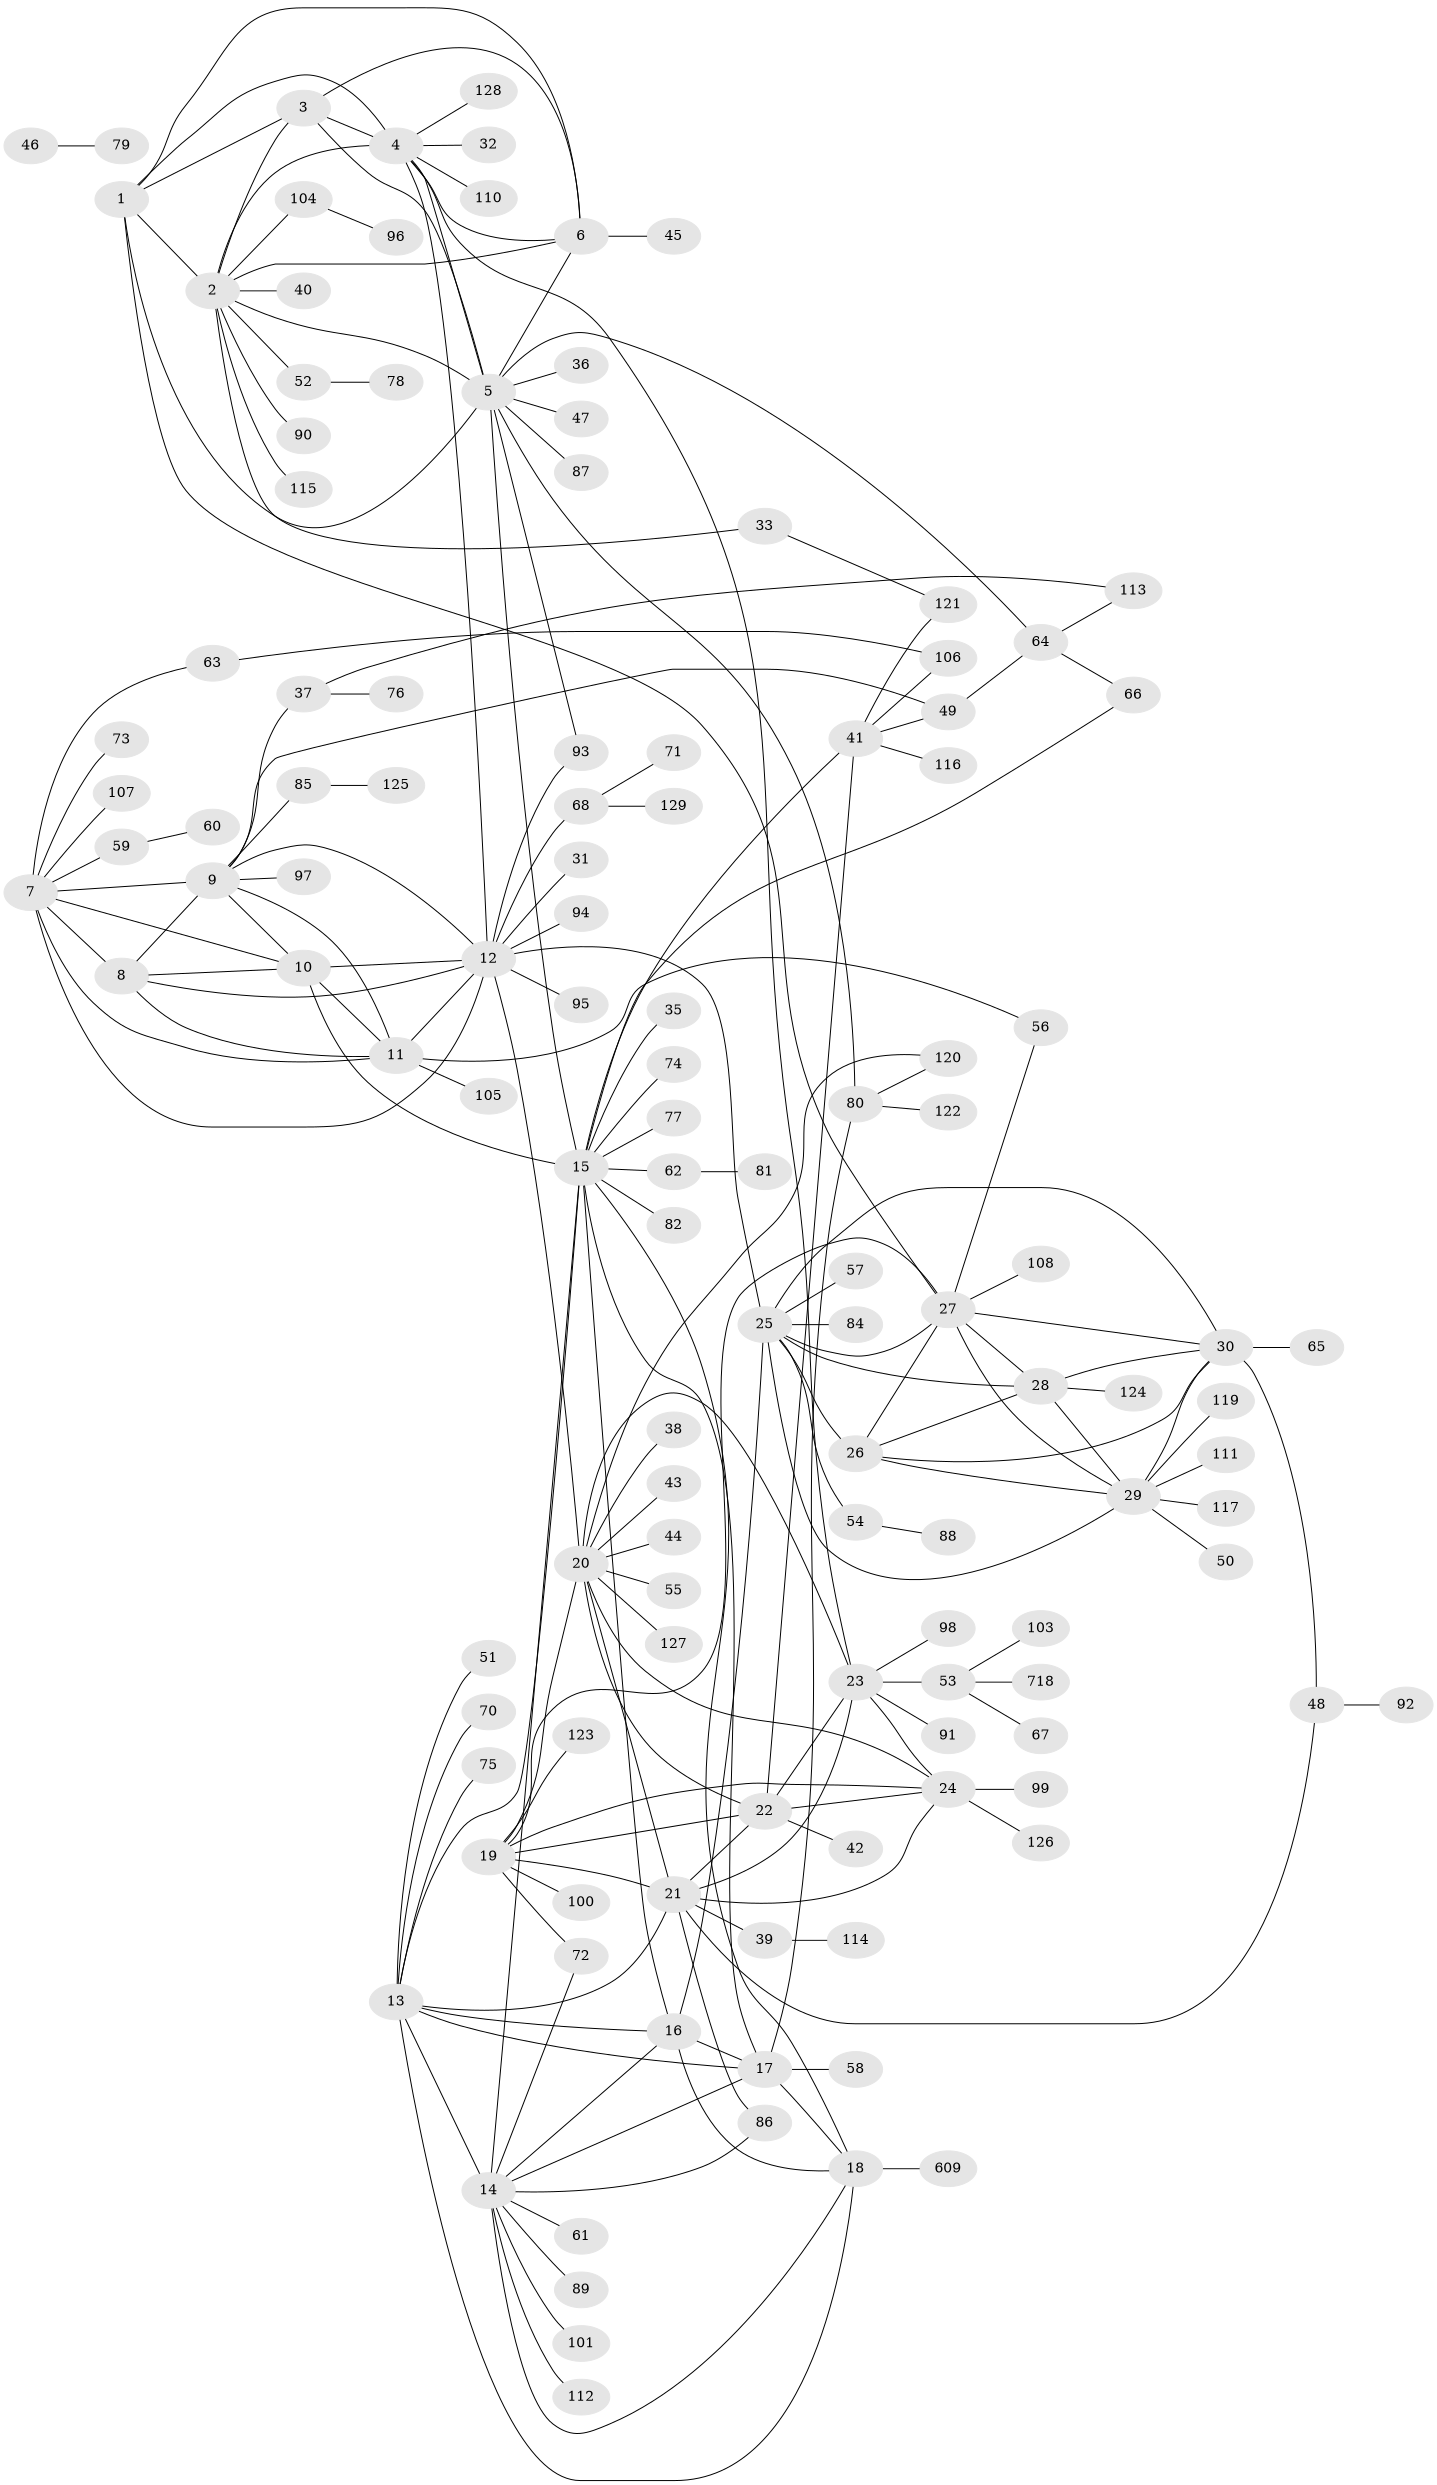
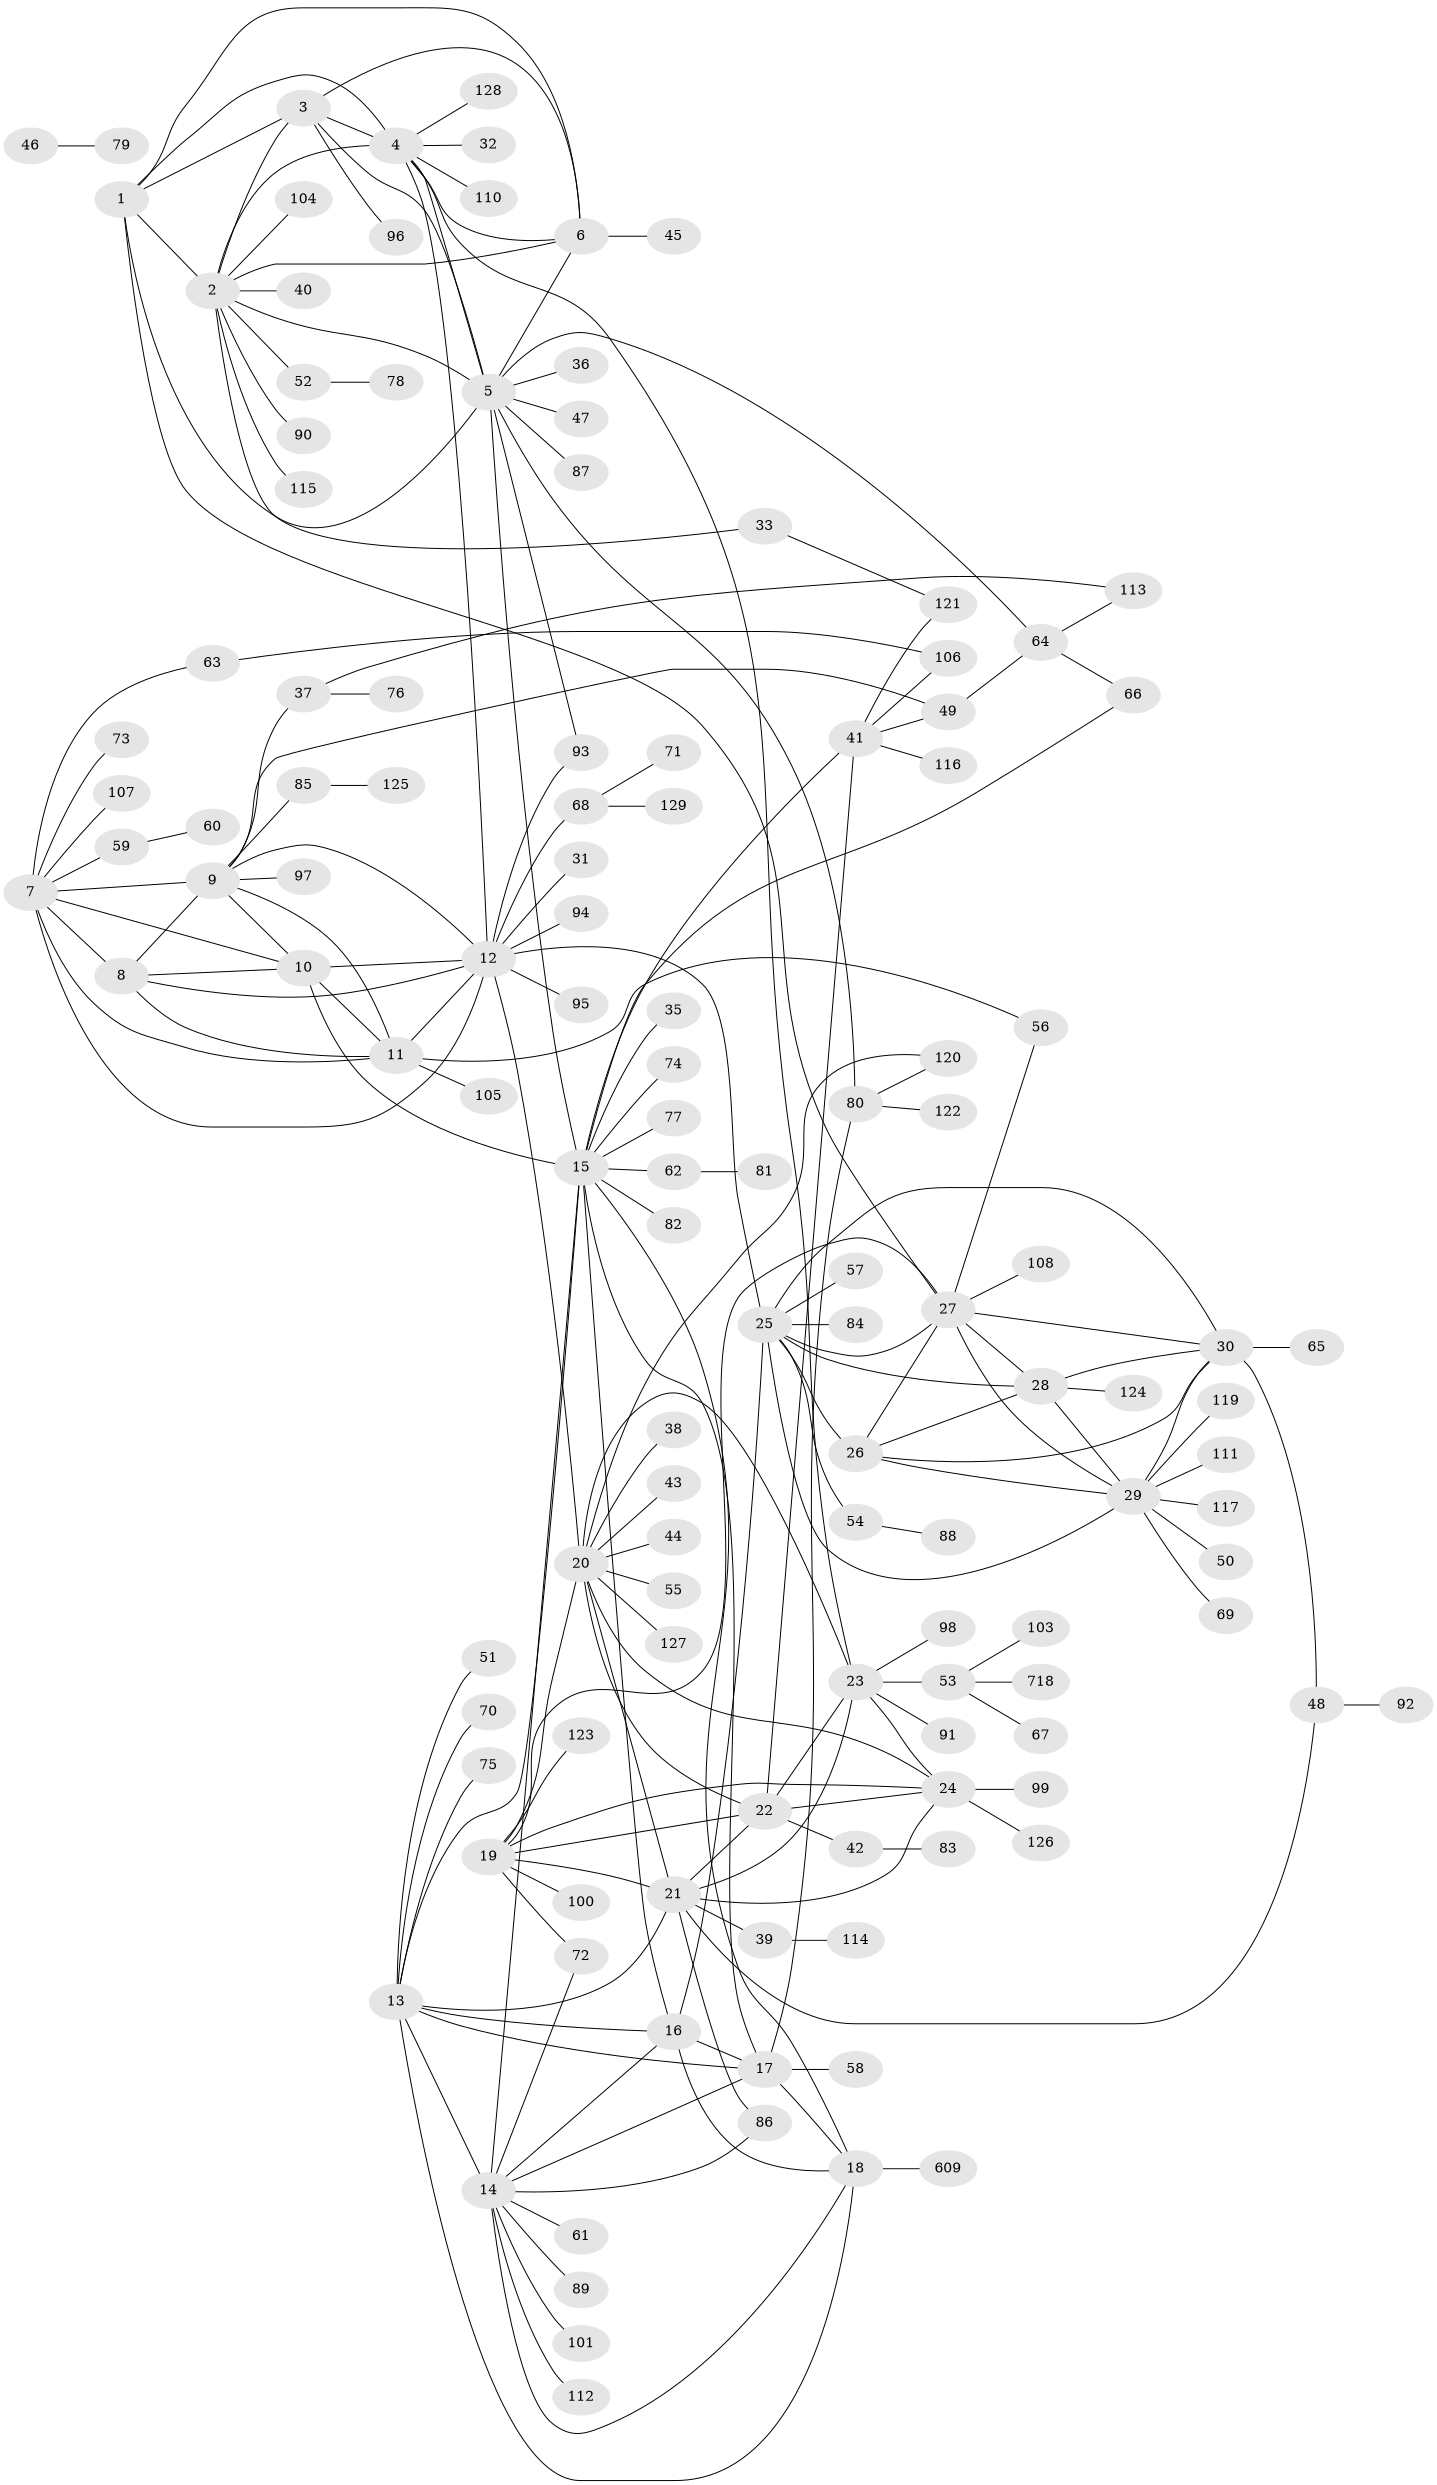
edge "104" -- "96": now "3" -- "96"
node "69": added
node "83": added
